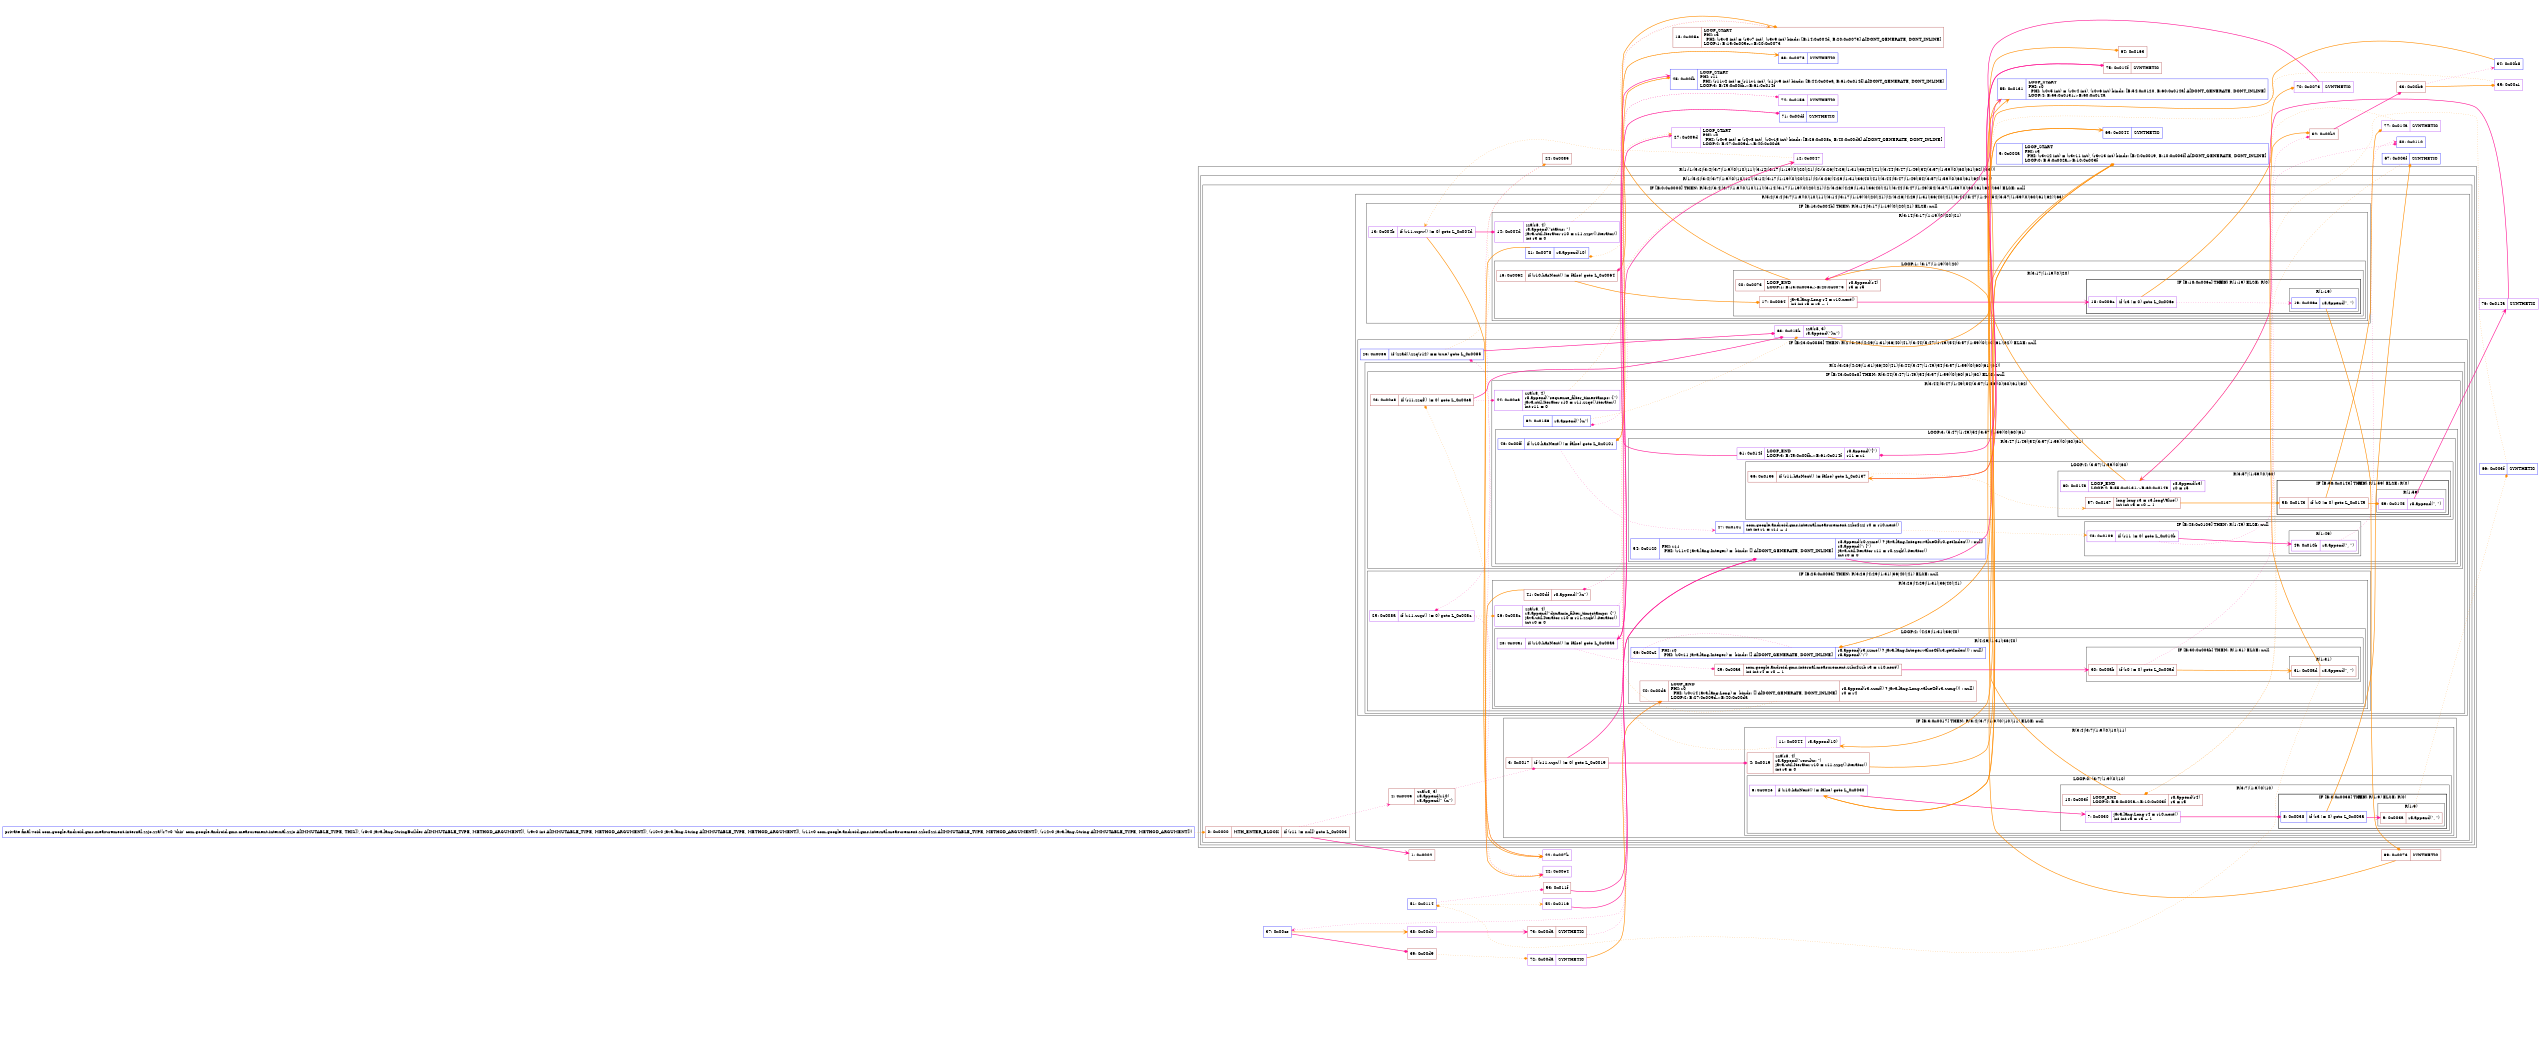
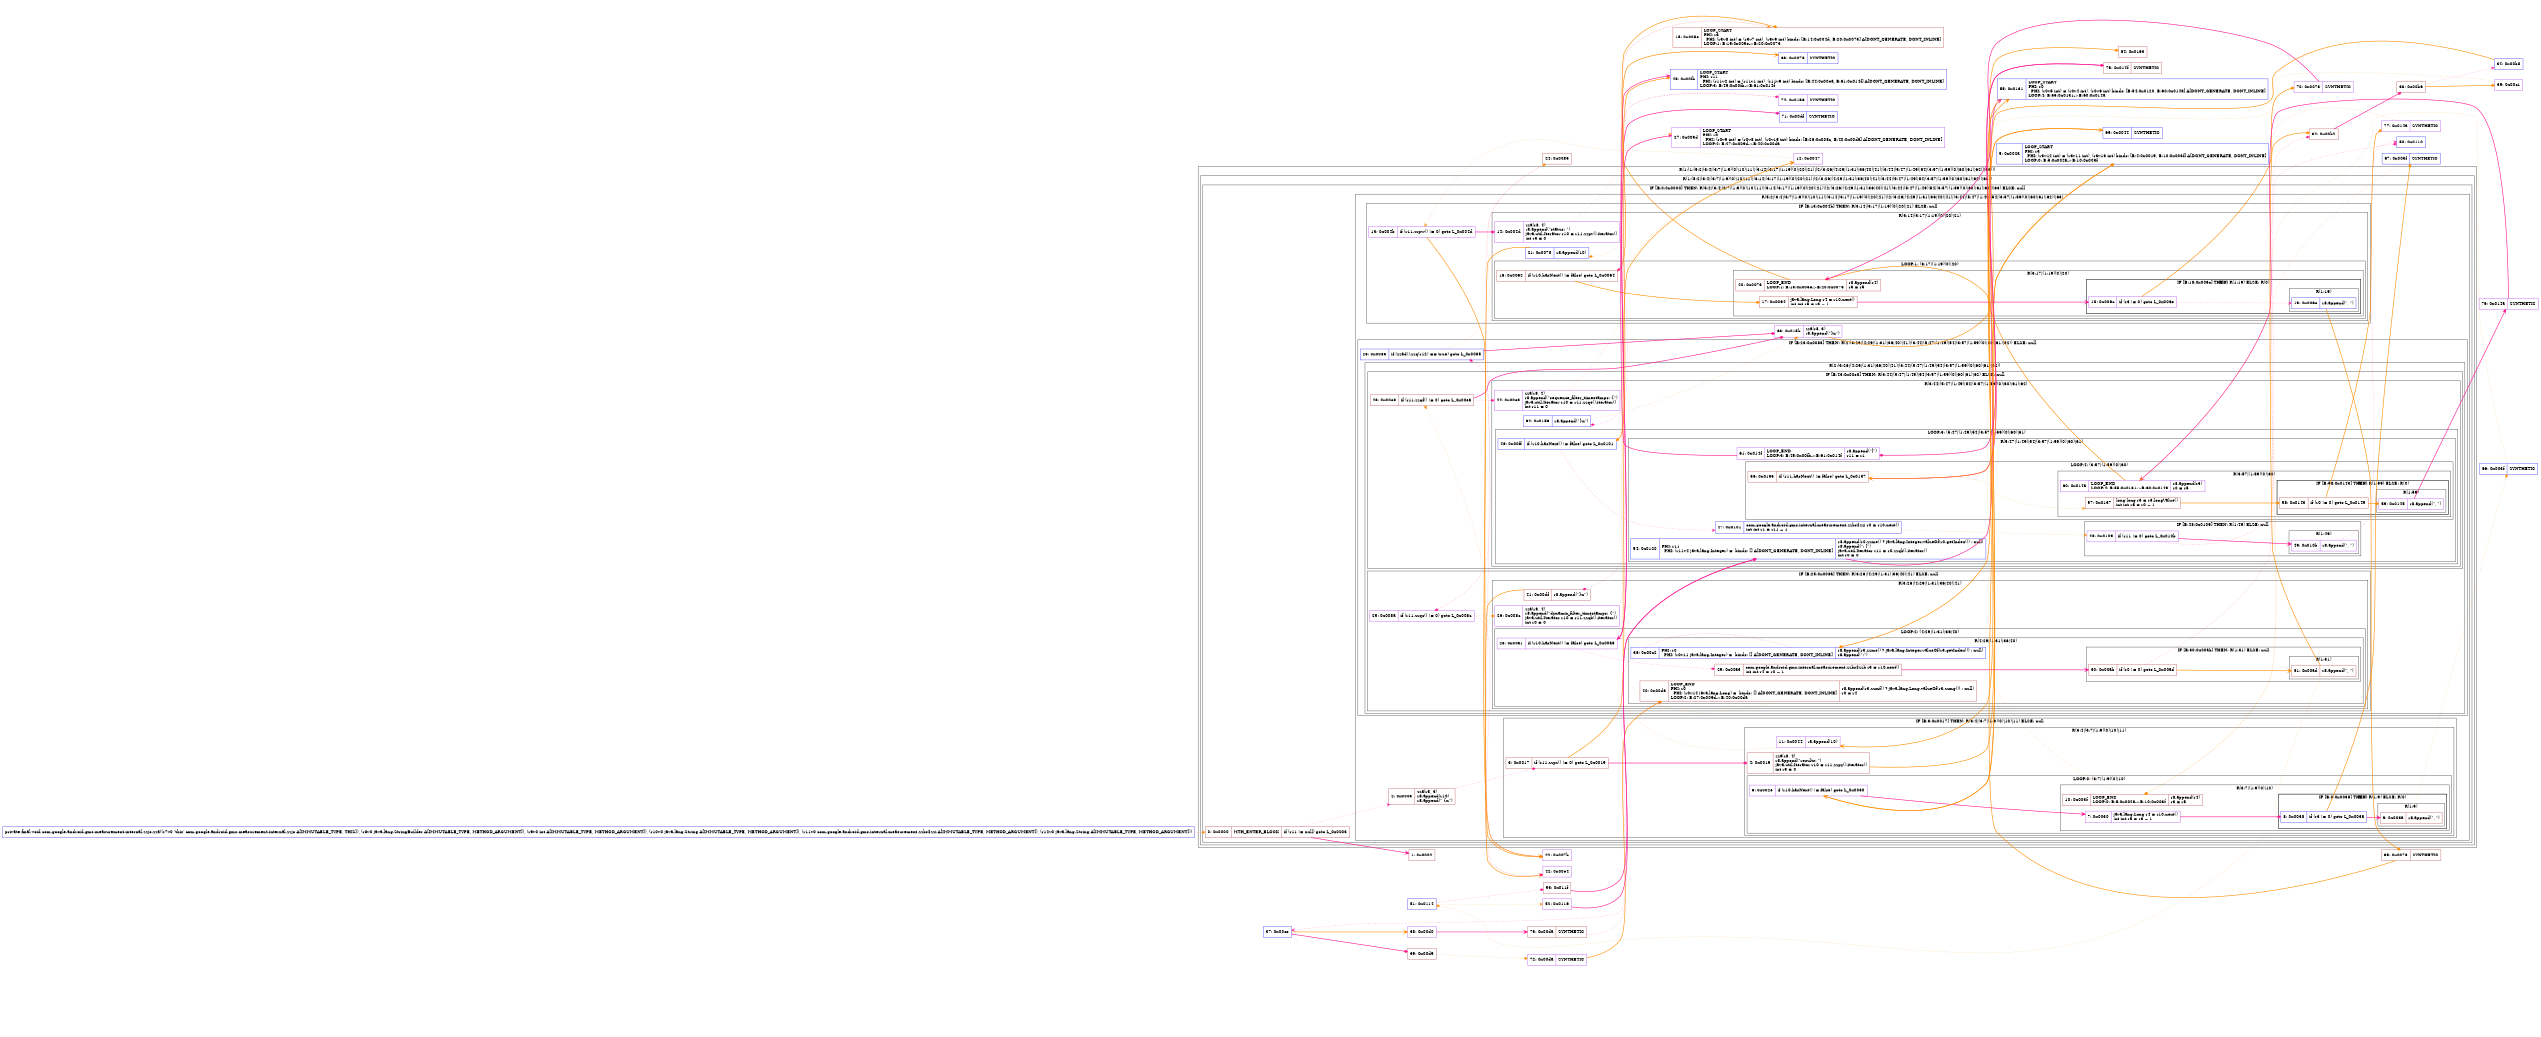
edge "3: 0x0017" -> "12: 0x0047": color deeppink -> darkorange
edge "10: 0x003f" -> "5: 0x002a": style bold -> dotted
